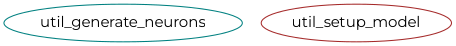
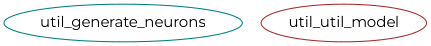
node "util_setup_model": label "util_setup_model" -> "util_util_model"
